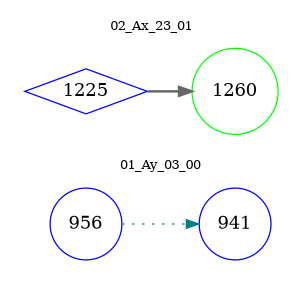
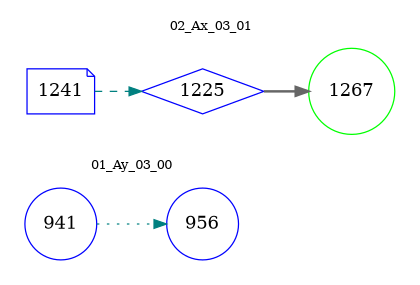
cluster "02_Ax_23_01": label "02_Ax_23_01" -> "02_Ax_03_01"
node "1241": added
node "1260": label "1260" -> "1267"
edge "956" -> "941": reversed
